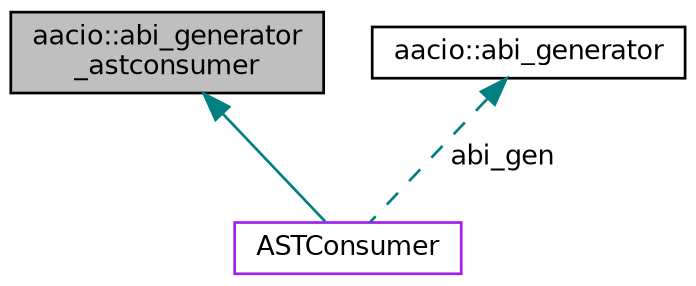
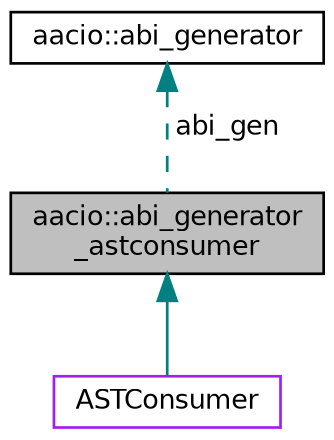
edge "ASTConsumer" -> "aacio::abi_generator": now "aacio::abi_generator _astconsumer" -> "aacio::abi_generator"
